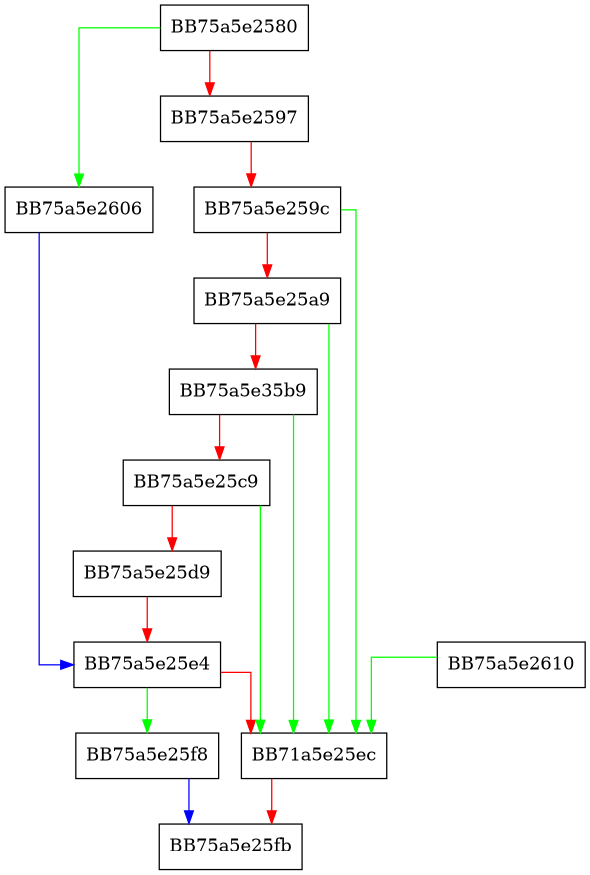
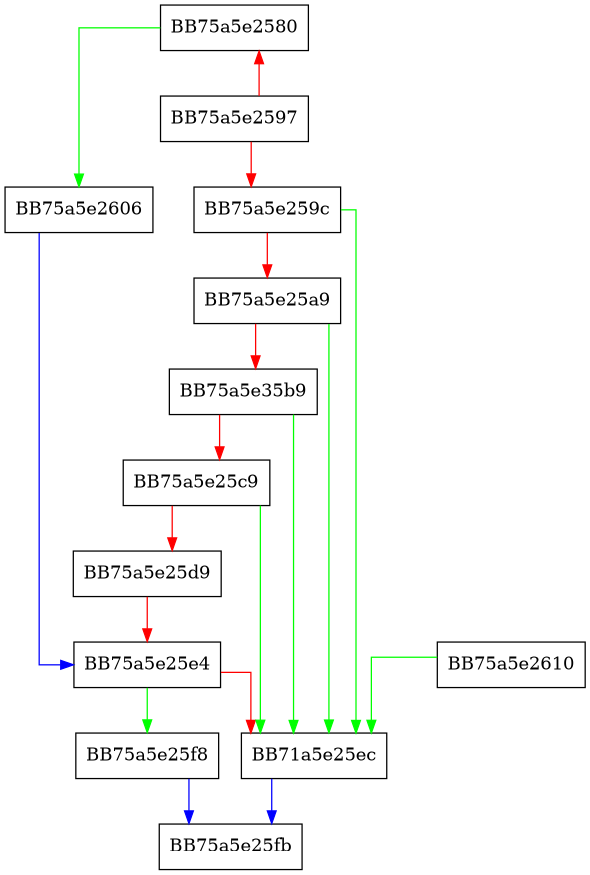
edge "BB75a5e2580" -> "BB75a5e2597": reversed
edge "BB71a5e25ec" -> "BB75a5e25fb": color red -> blue
